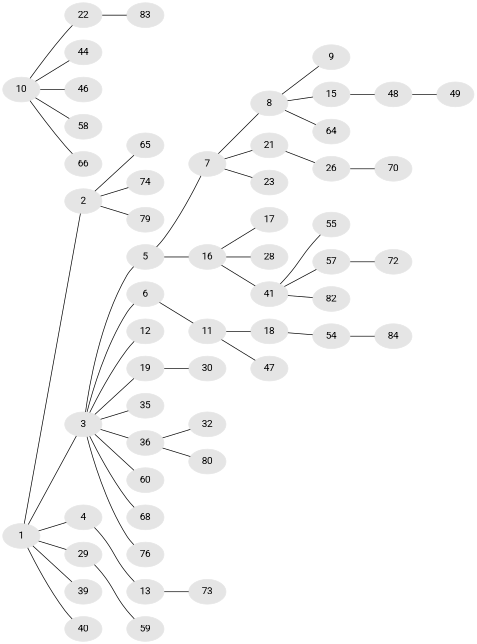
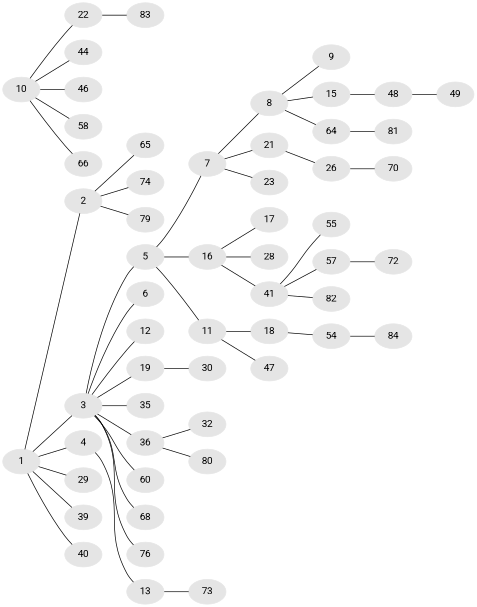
node "81": added
edge "6" -- "11": now "5" -- "11"
node "59": removed
